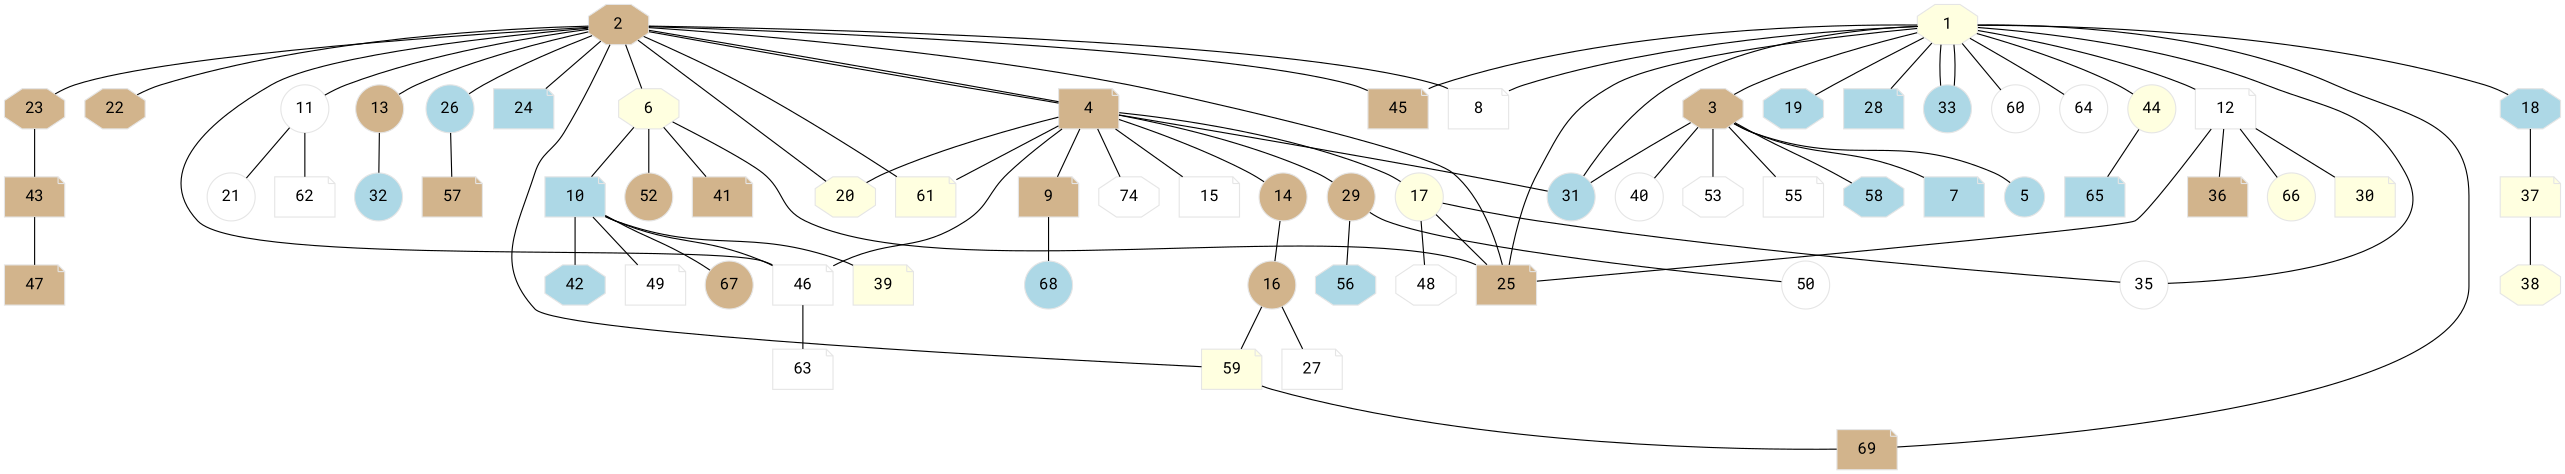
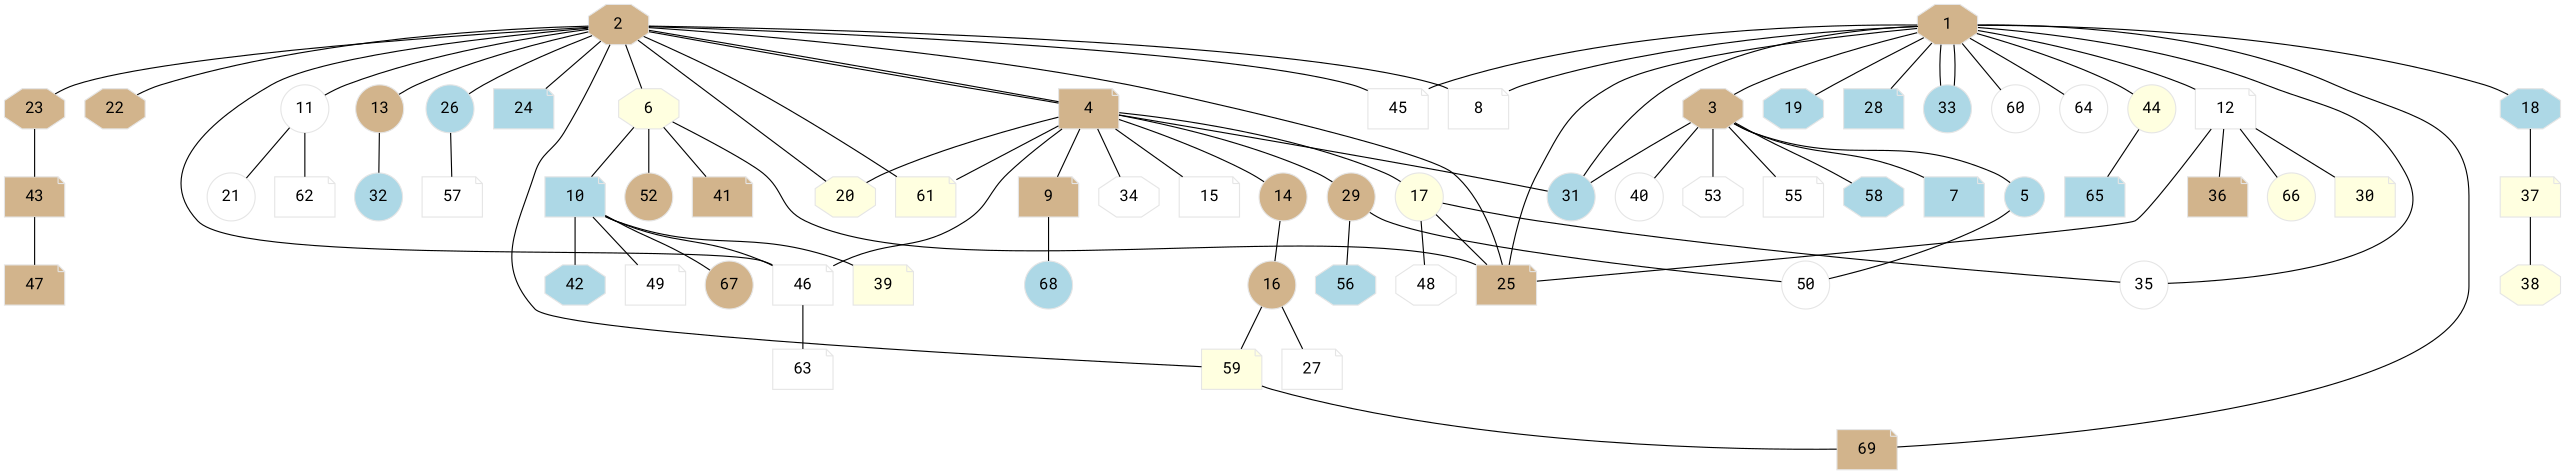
node "1": fillcolor lightyellow -> tan
node "45": fillcolor tan -> white
node "57": fillcolor tan -> white
node "74": label "74" -> "34"
edge "5" -- "50": added
